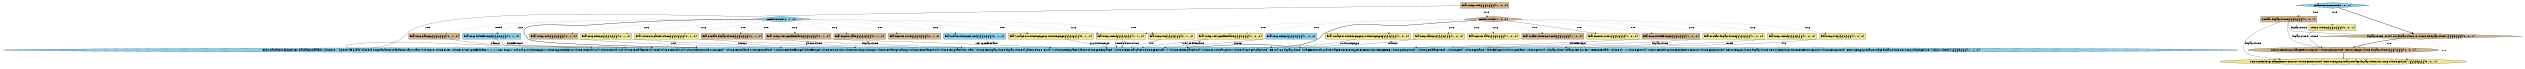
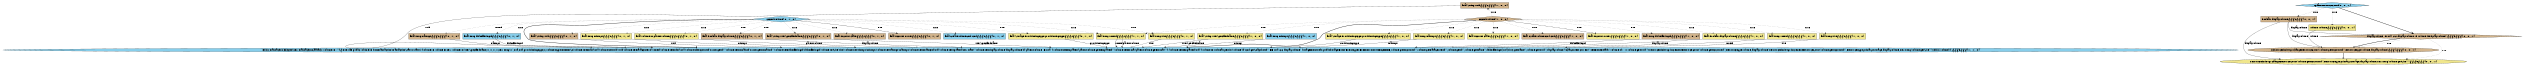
edge "final String uuid@@@2@@@['1', '0', '0']" -> "commitVolume['1', '0', '0']": reversed
edge "commitVolume['0', '1', '0']" -> "final Account owner@@@2@@@['0', '1', '0']": style dotted -> solid
